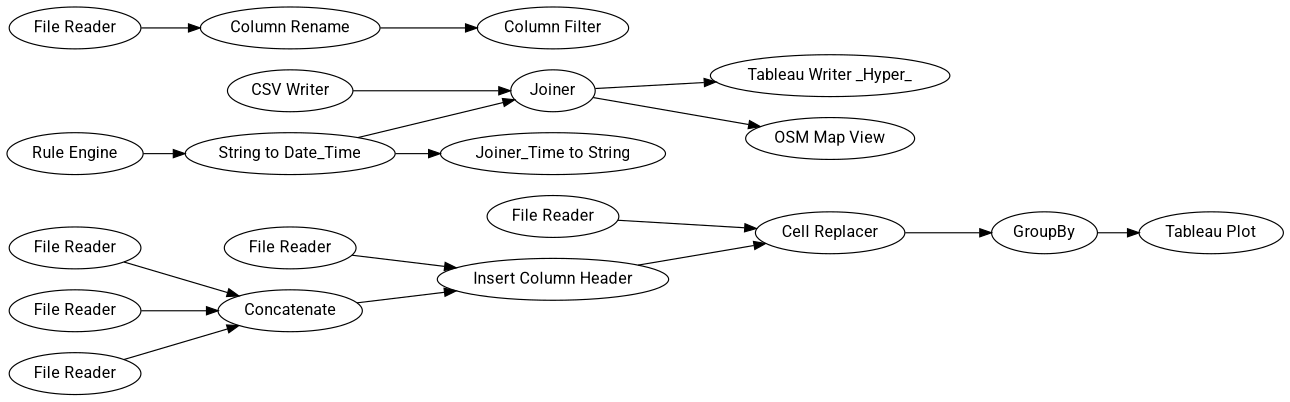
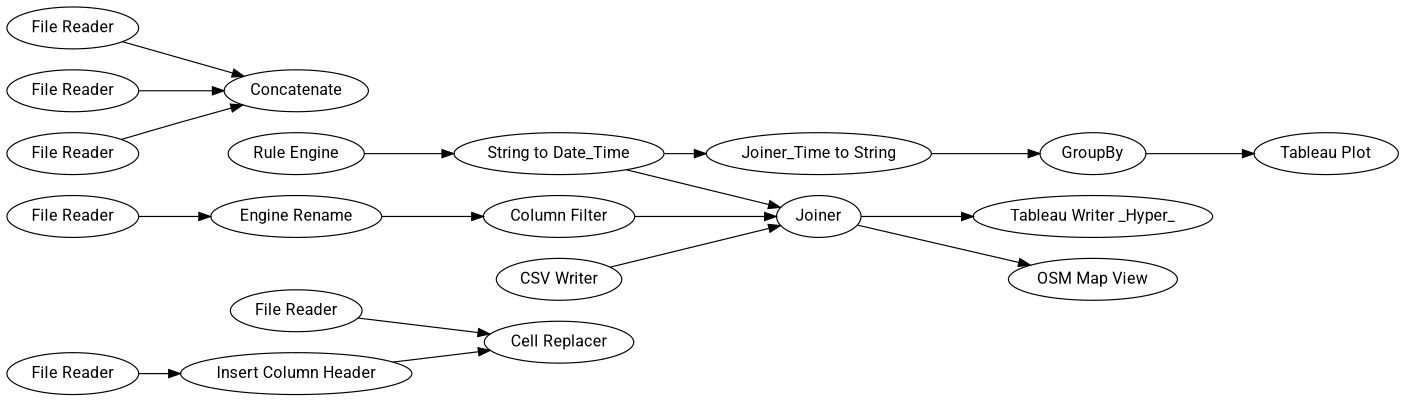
node "Column Rename": label "Column Rename" -> "Engine Rename"
edge "Column Filter" -> "Joiner": added
edge "Cell Replacer" -> "GroupBy": now "Joiner_Time to String" -> "GroupBy"
edge "Concatenate" -> "Insert Column Header": removed
